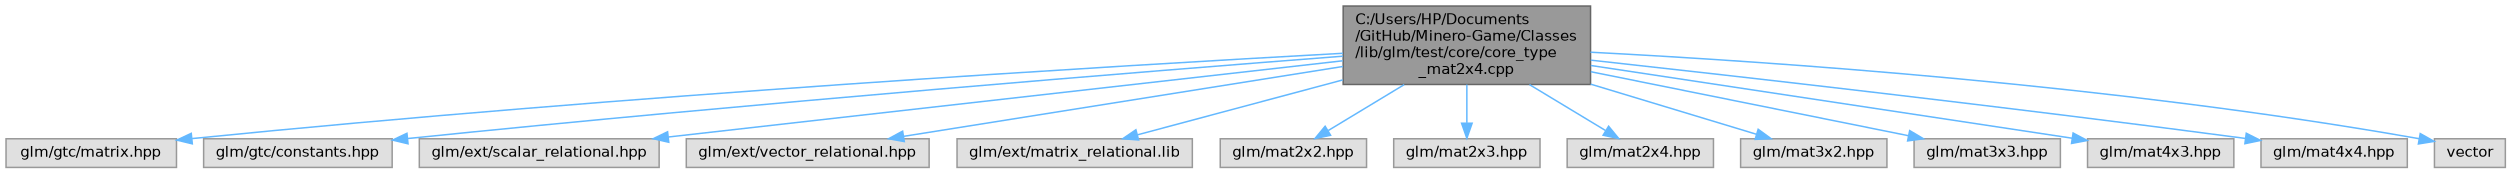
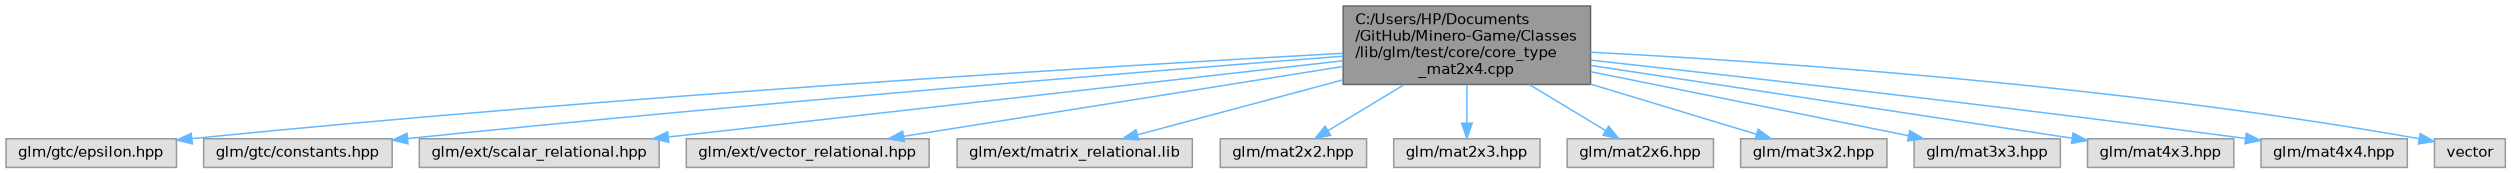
node "glm/gtc/matrix.hpp": label "glm/gtc/matrix.hpp" -> "glm/gtc/epsilon.hpp"
node "glm/mat2x4.hpp": label "glm/mat2x4.hpp" -> "glm/mat2x6.hpp"
